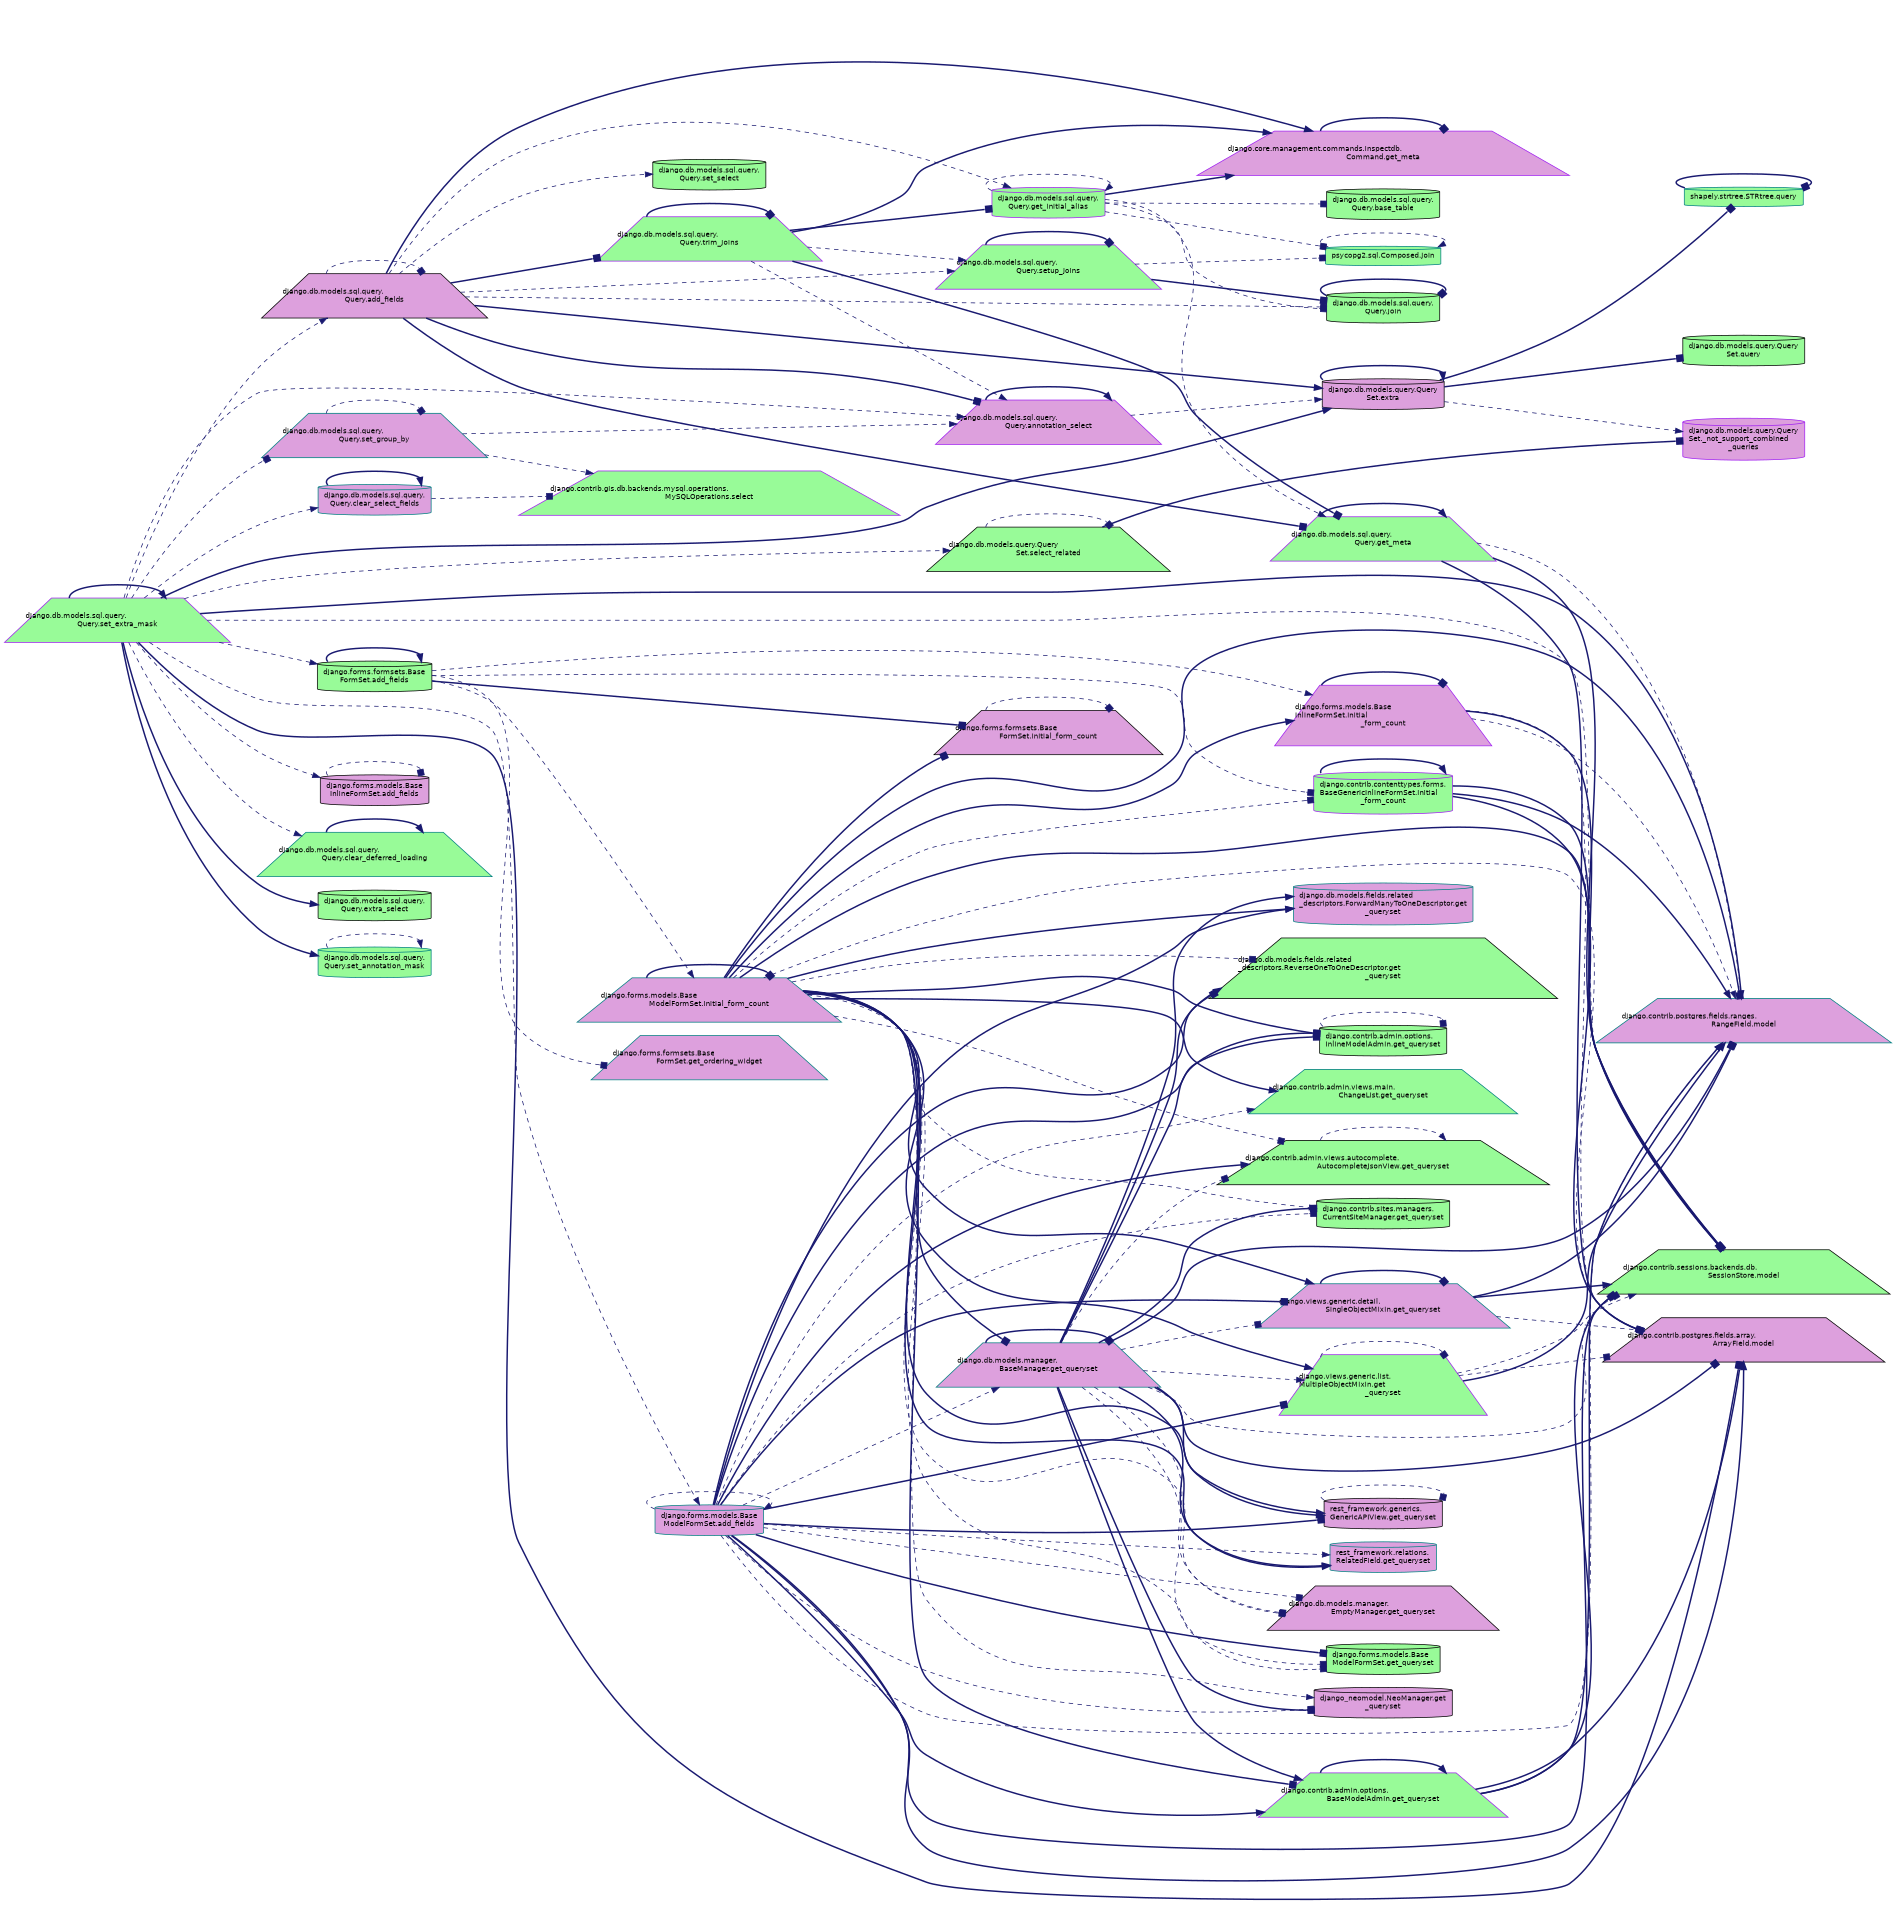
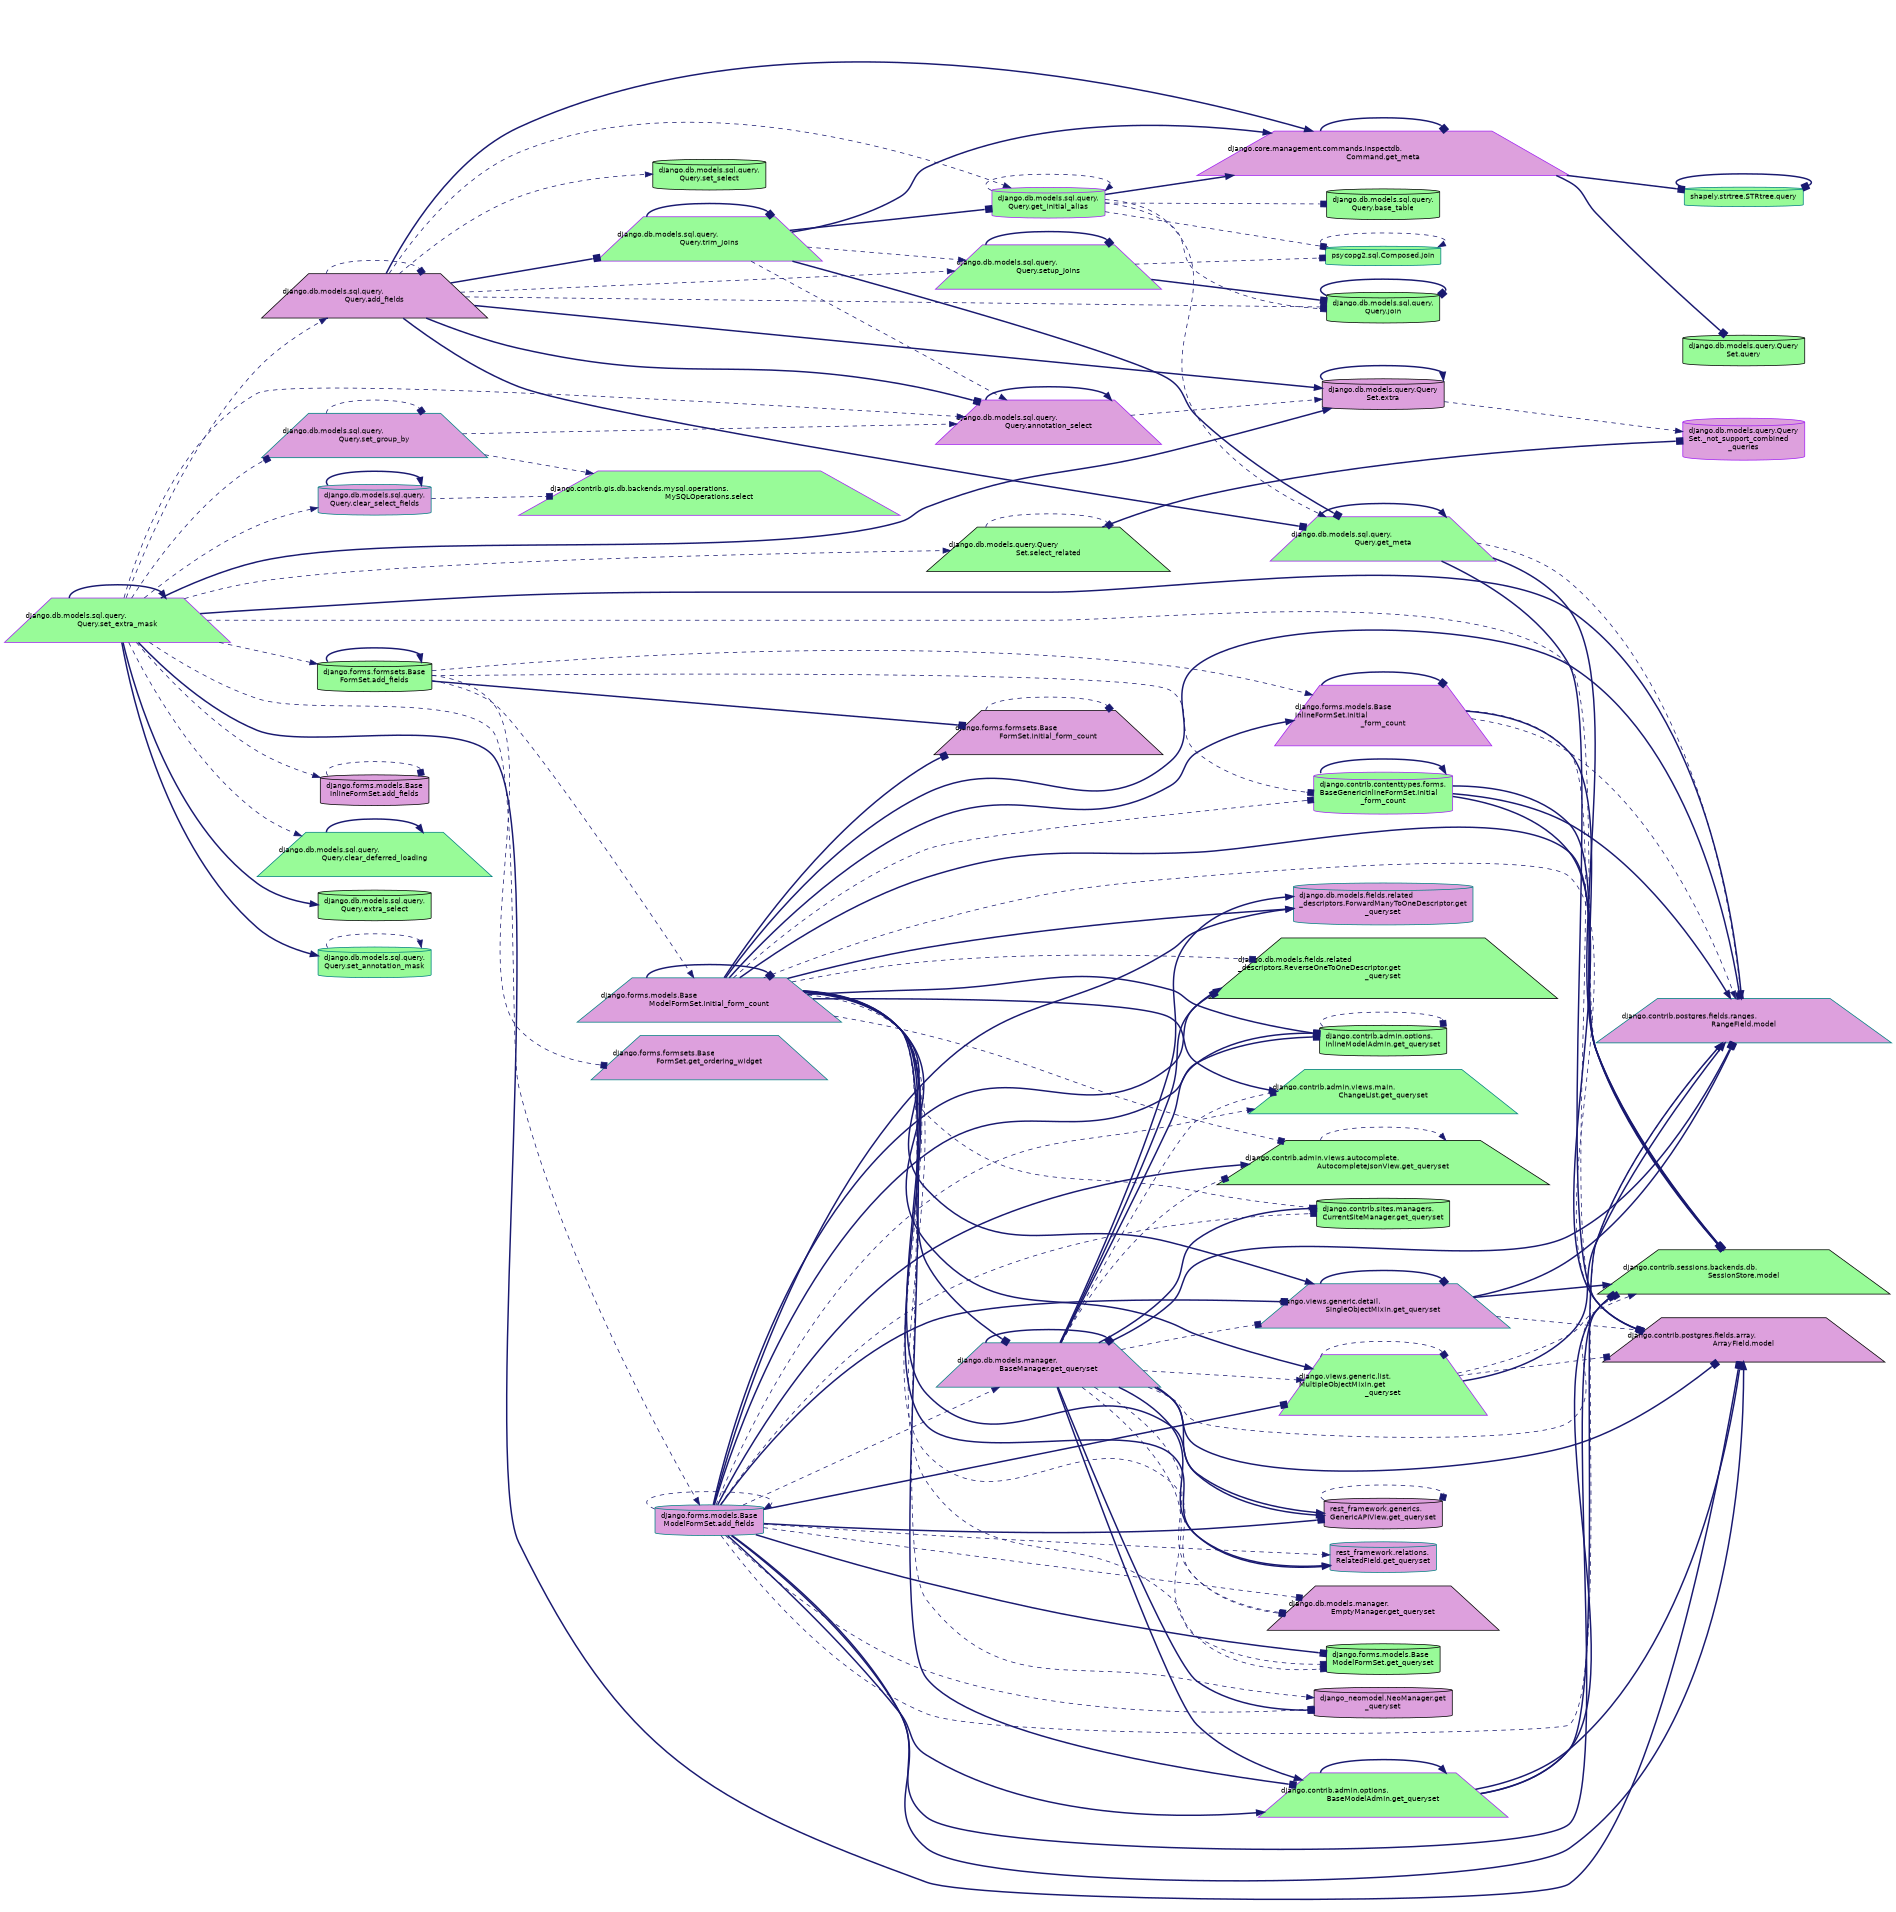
edge "django.db.models.query.Query Set.extra" -> "shapely.strtree.STRtree.query": now "django.core.management.commands.inspectdb. Command.get_meta" -> "shapely.strtree.STRtree.query"
edge "django.db.models.query.Query Set.extra" -> "django.db.models.query.Query Set.query": now "django.core.management.commands.inspectdb. Command.get_meta" -> "django.db.models.query.Query Set.query"
edge "django.db.models.manager. BaseManager.get_queryset" -> "django.contrib.admin.views.main. ChangeList.get_queryset": added
